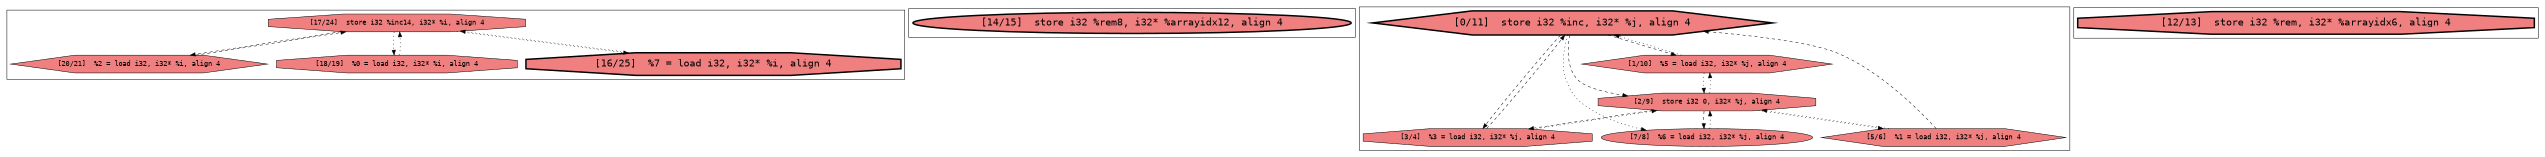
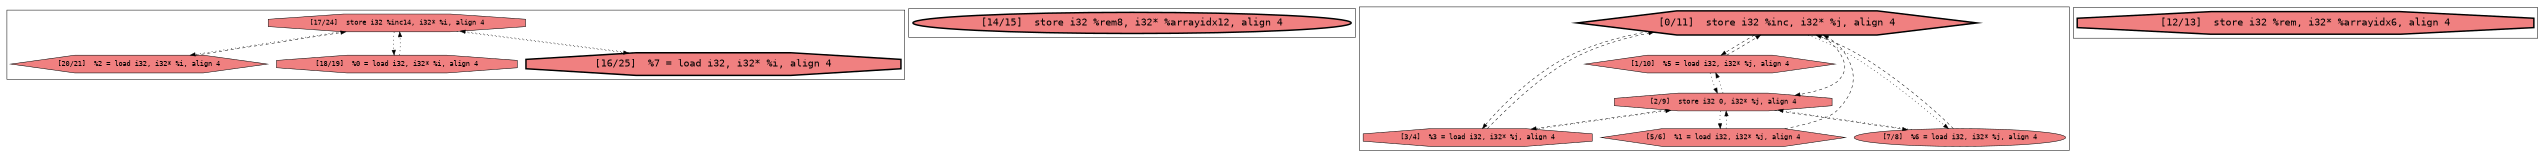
edge "[17/24]  store i32 %inc14, i32* %i, align 4" -> "[20/21]  %2 = load i32, i32* %i, align 4": style dashed -> dotted
edge "[1/10]  %5 = load i32, i32* %j, align 4" -> "[0/11]  store i32 %inc, i32* %j, align 4": style dotted -> dashed
edge "[7/8]  %6 = load i32, i32* %j, align 4" -> "[0/11]  store i32 %inc, i32* %j, align 4": added
